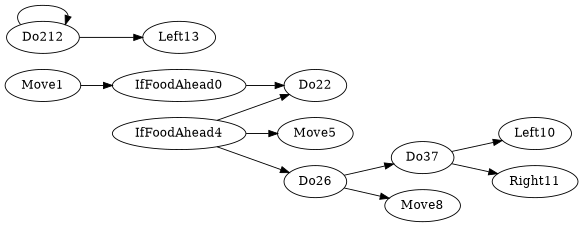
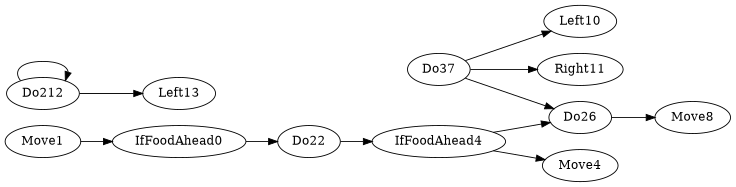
edge "IfFoodAhead4" -> "Do22": reversed
node "Move5": label "Move5" -> "Move4"
edge "Do26" -> "Do37": reversed
